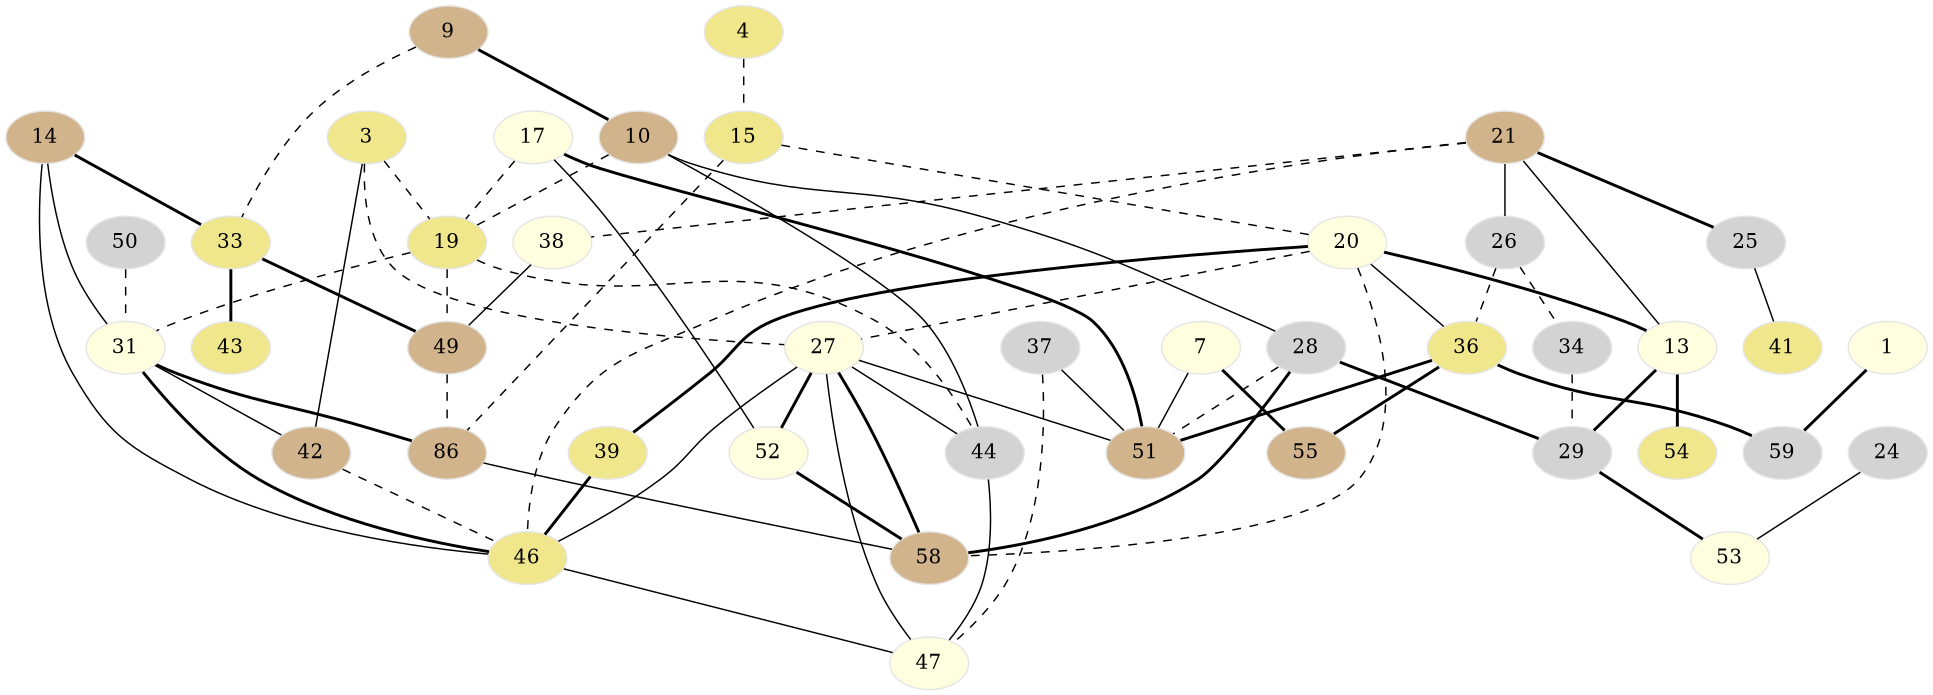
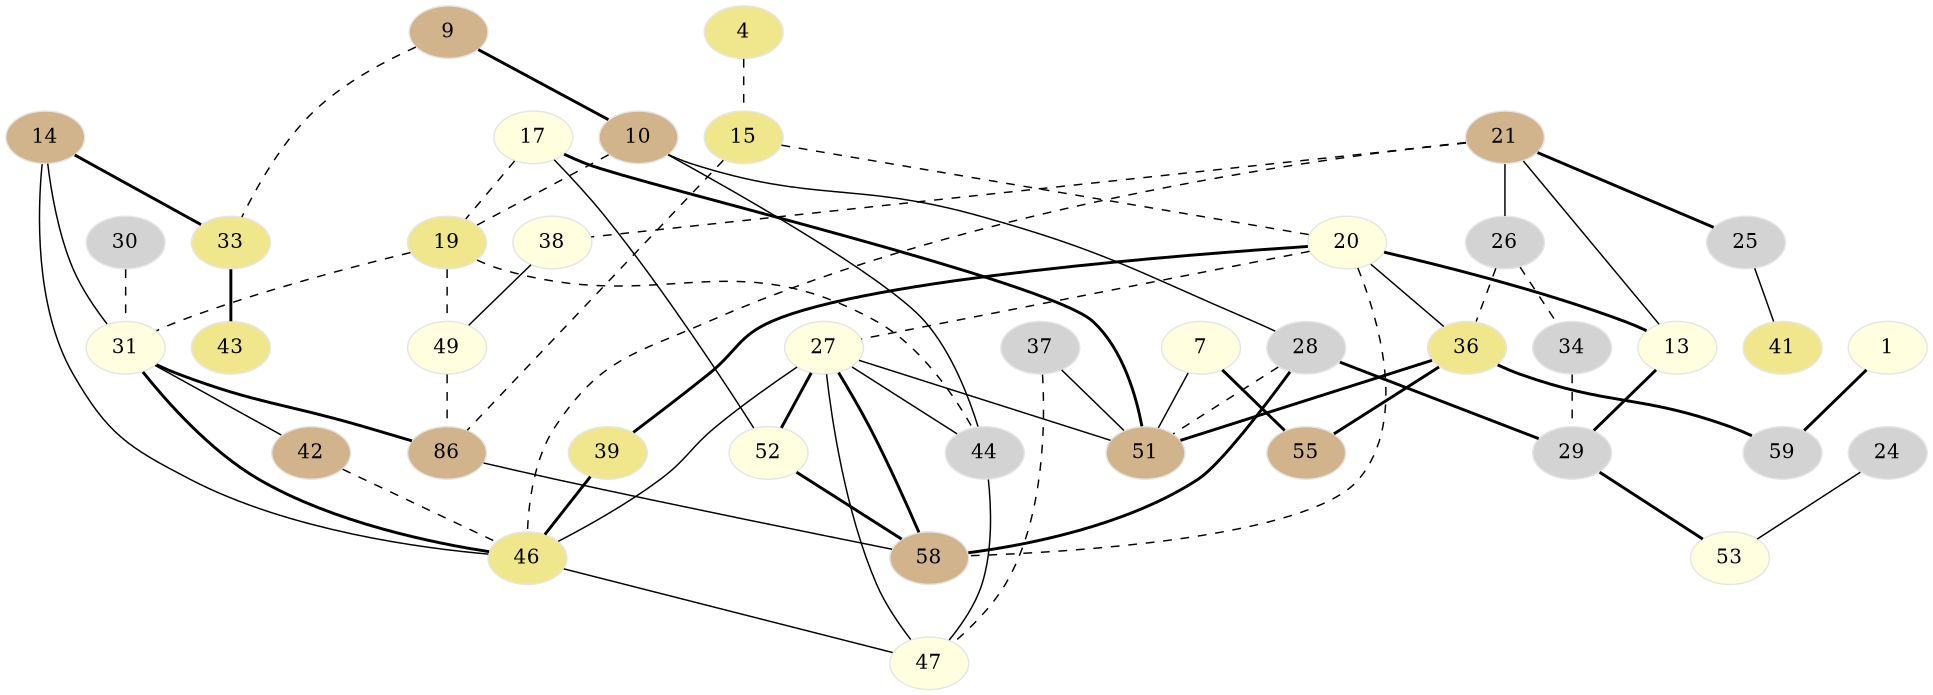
node "3": removed
node "50": label "50" -> "30"
edge "33" -- "49": removed
node "49": fillcolor tan -> lightyellow
node "54": removed
